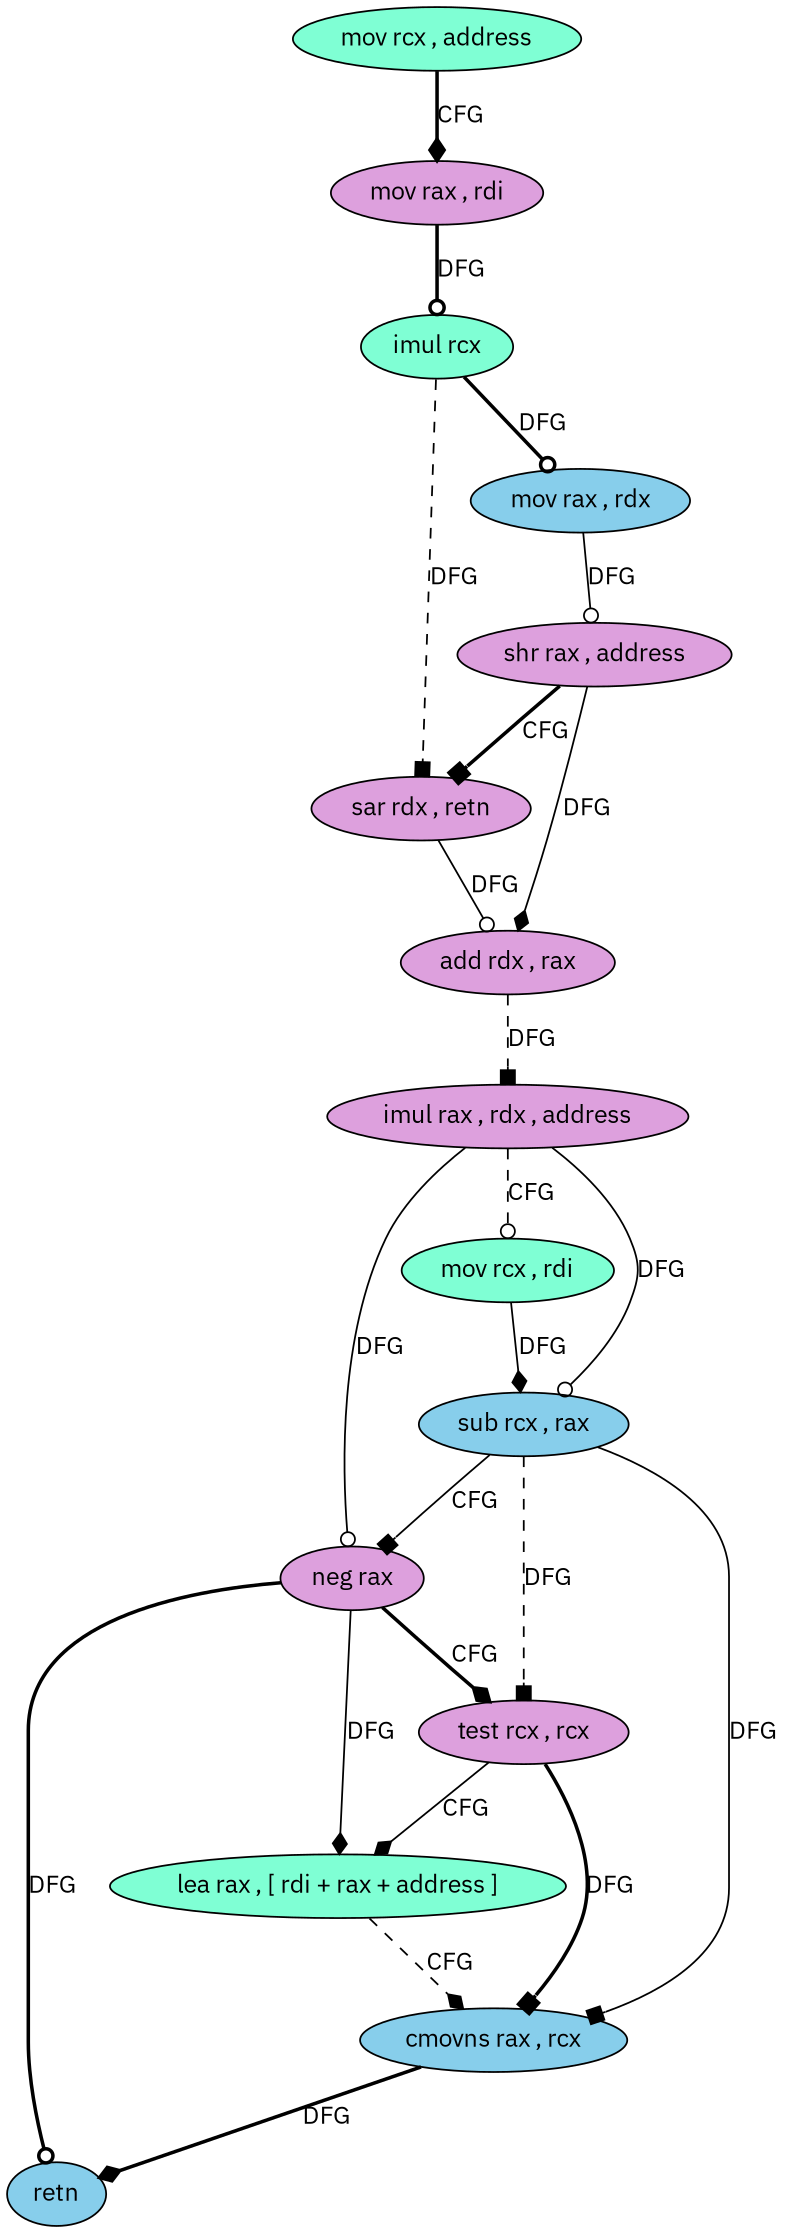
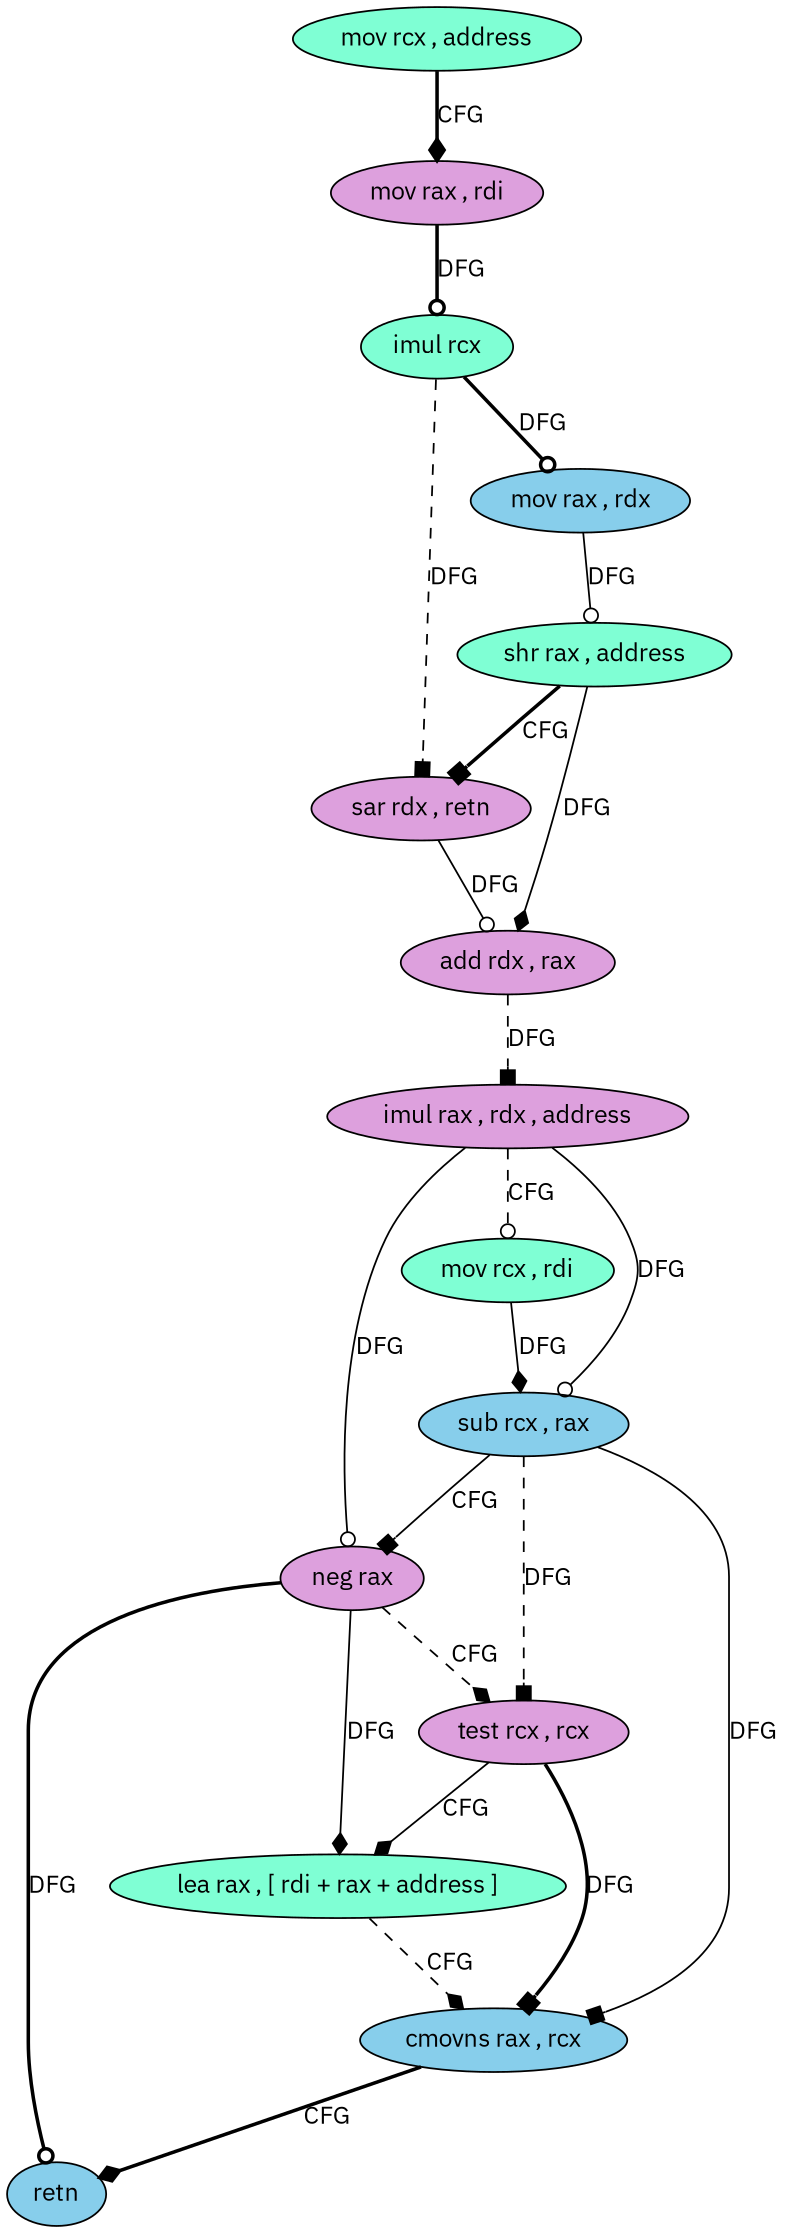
node "shr rax , address": fillcolor plum -> aquamarine
edge "neg rax" -> "test rcx , rcx": style bold -> dashed
edge "cmovns rax , rcx" -> "retn": label "DFG" -> "CFG"
